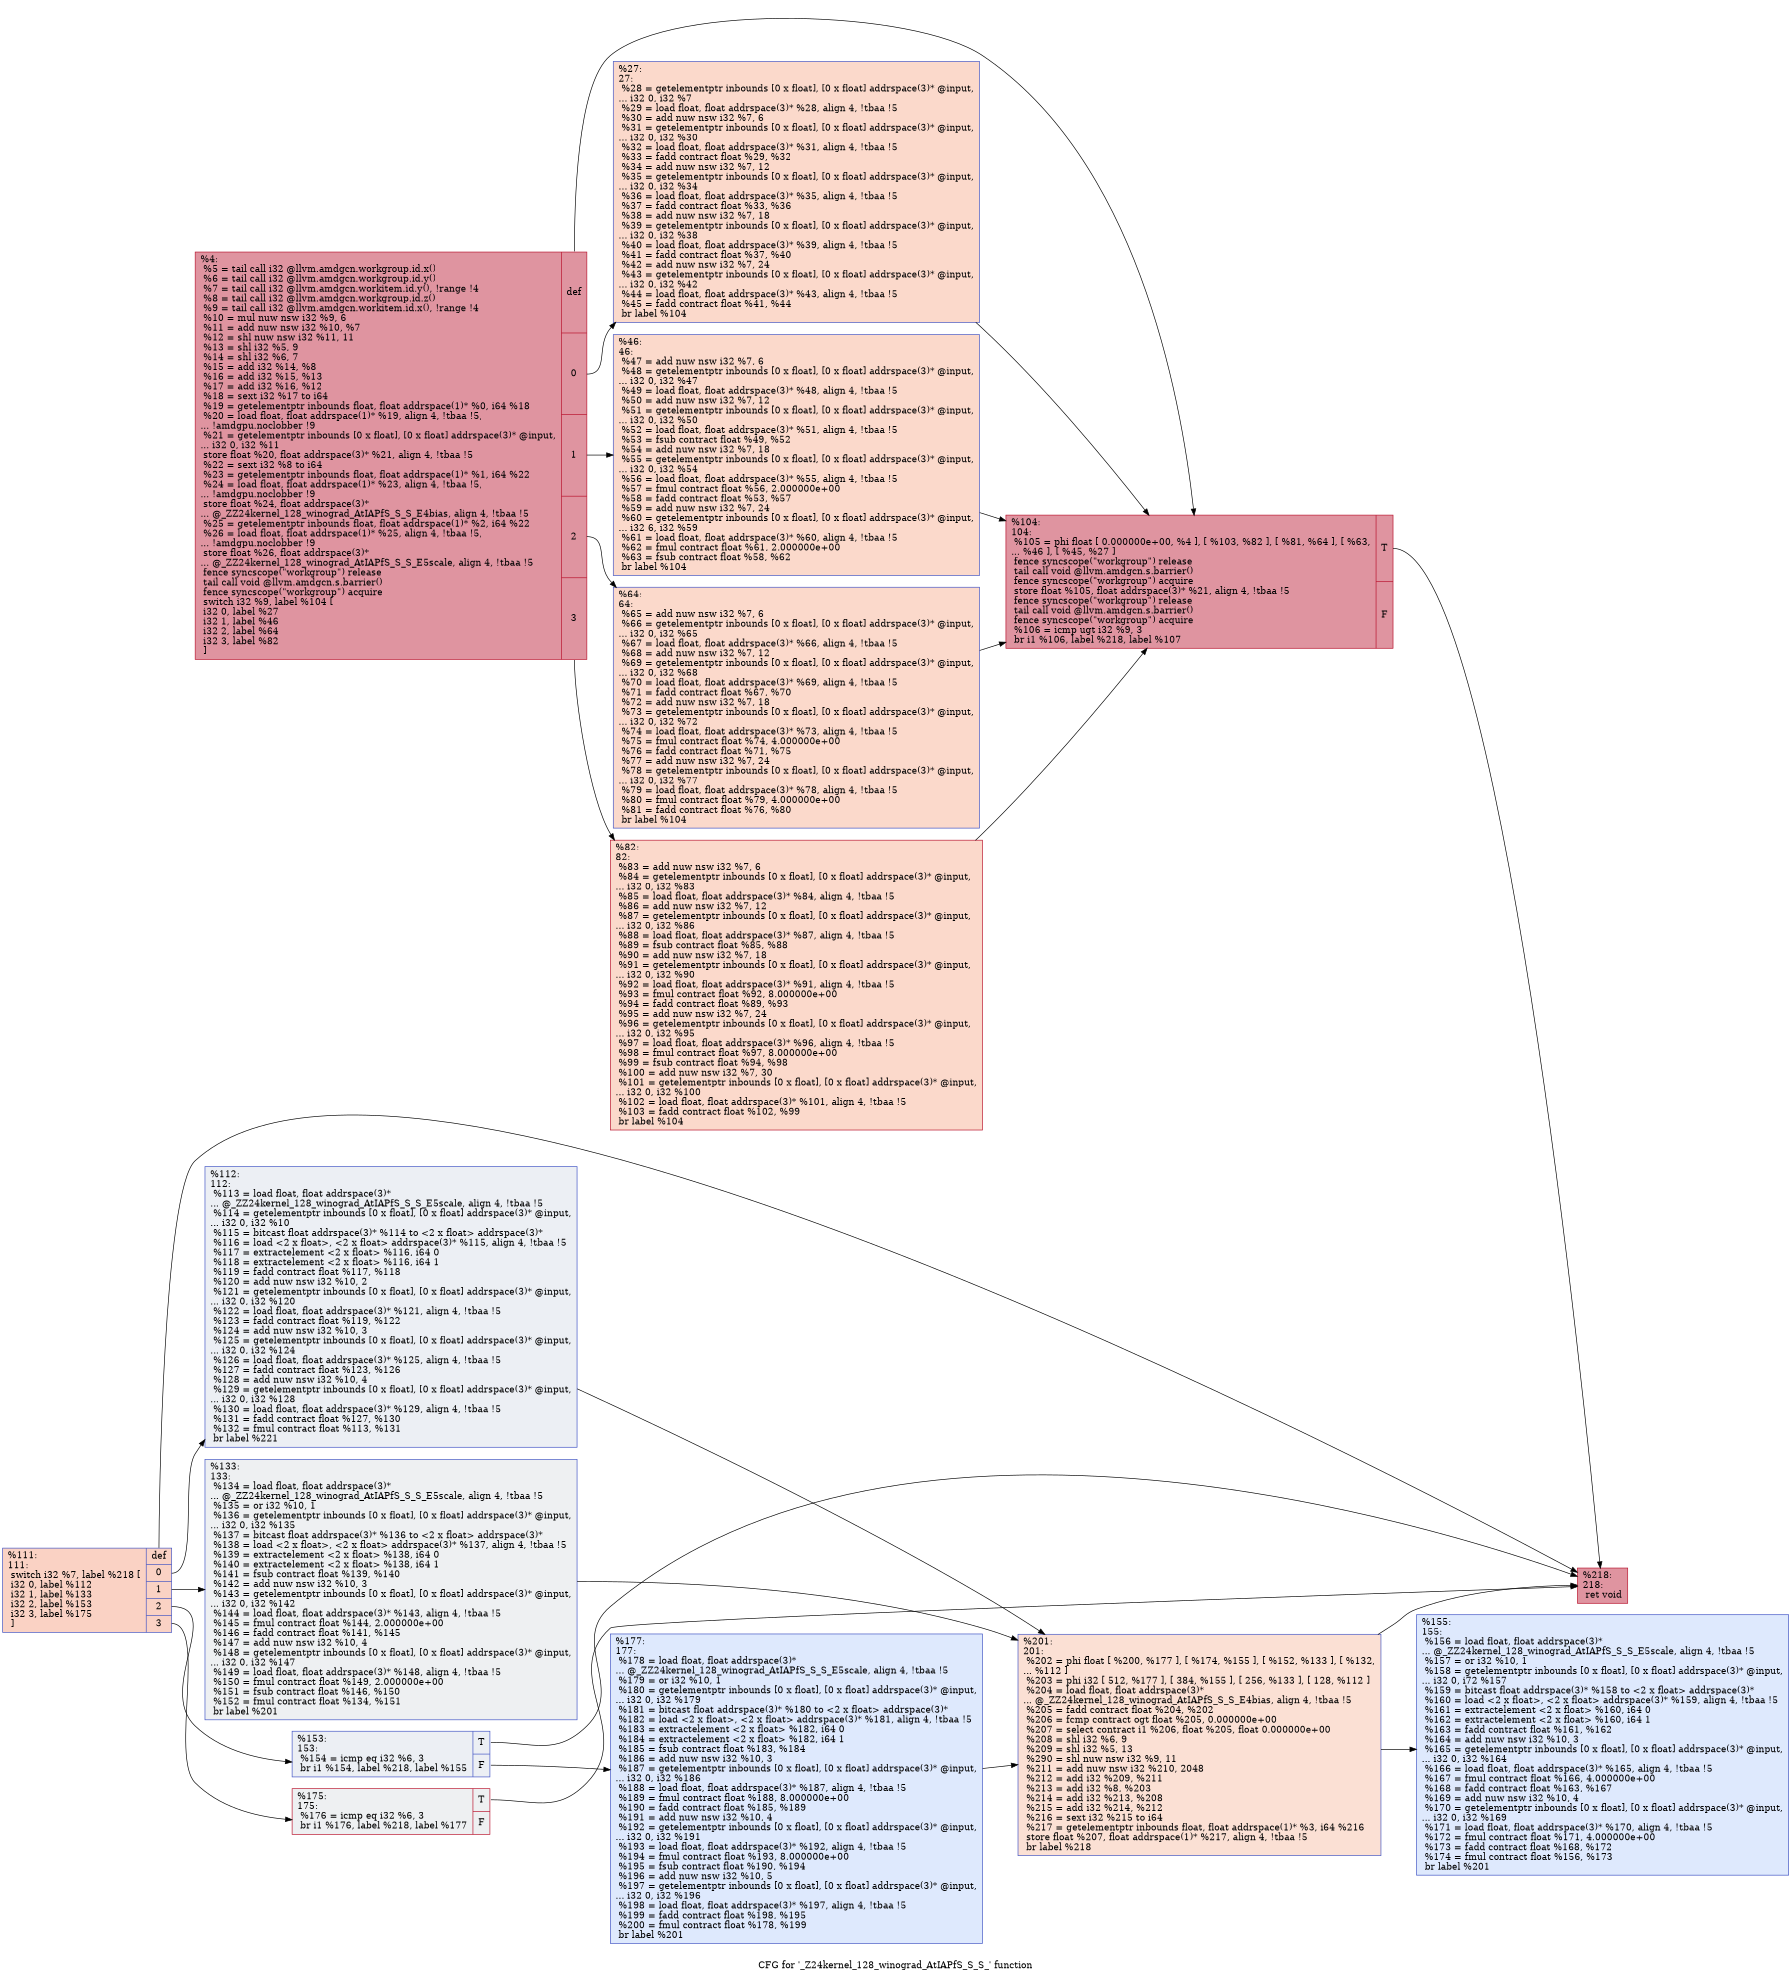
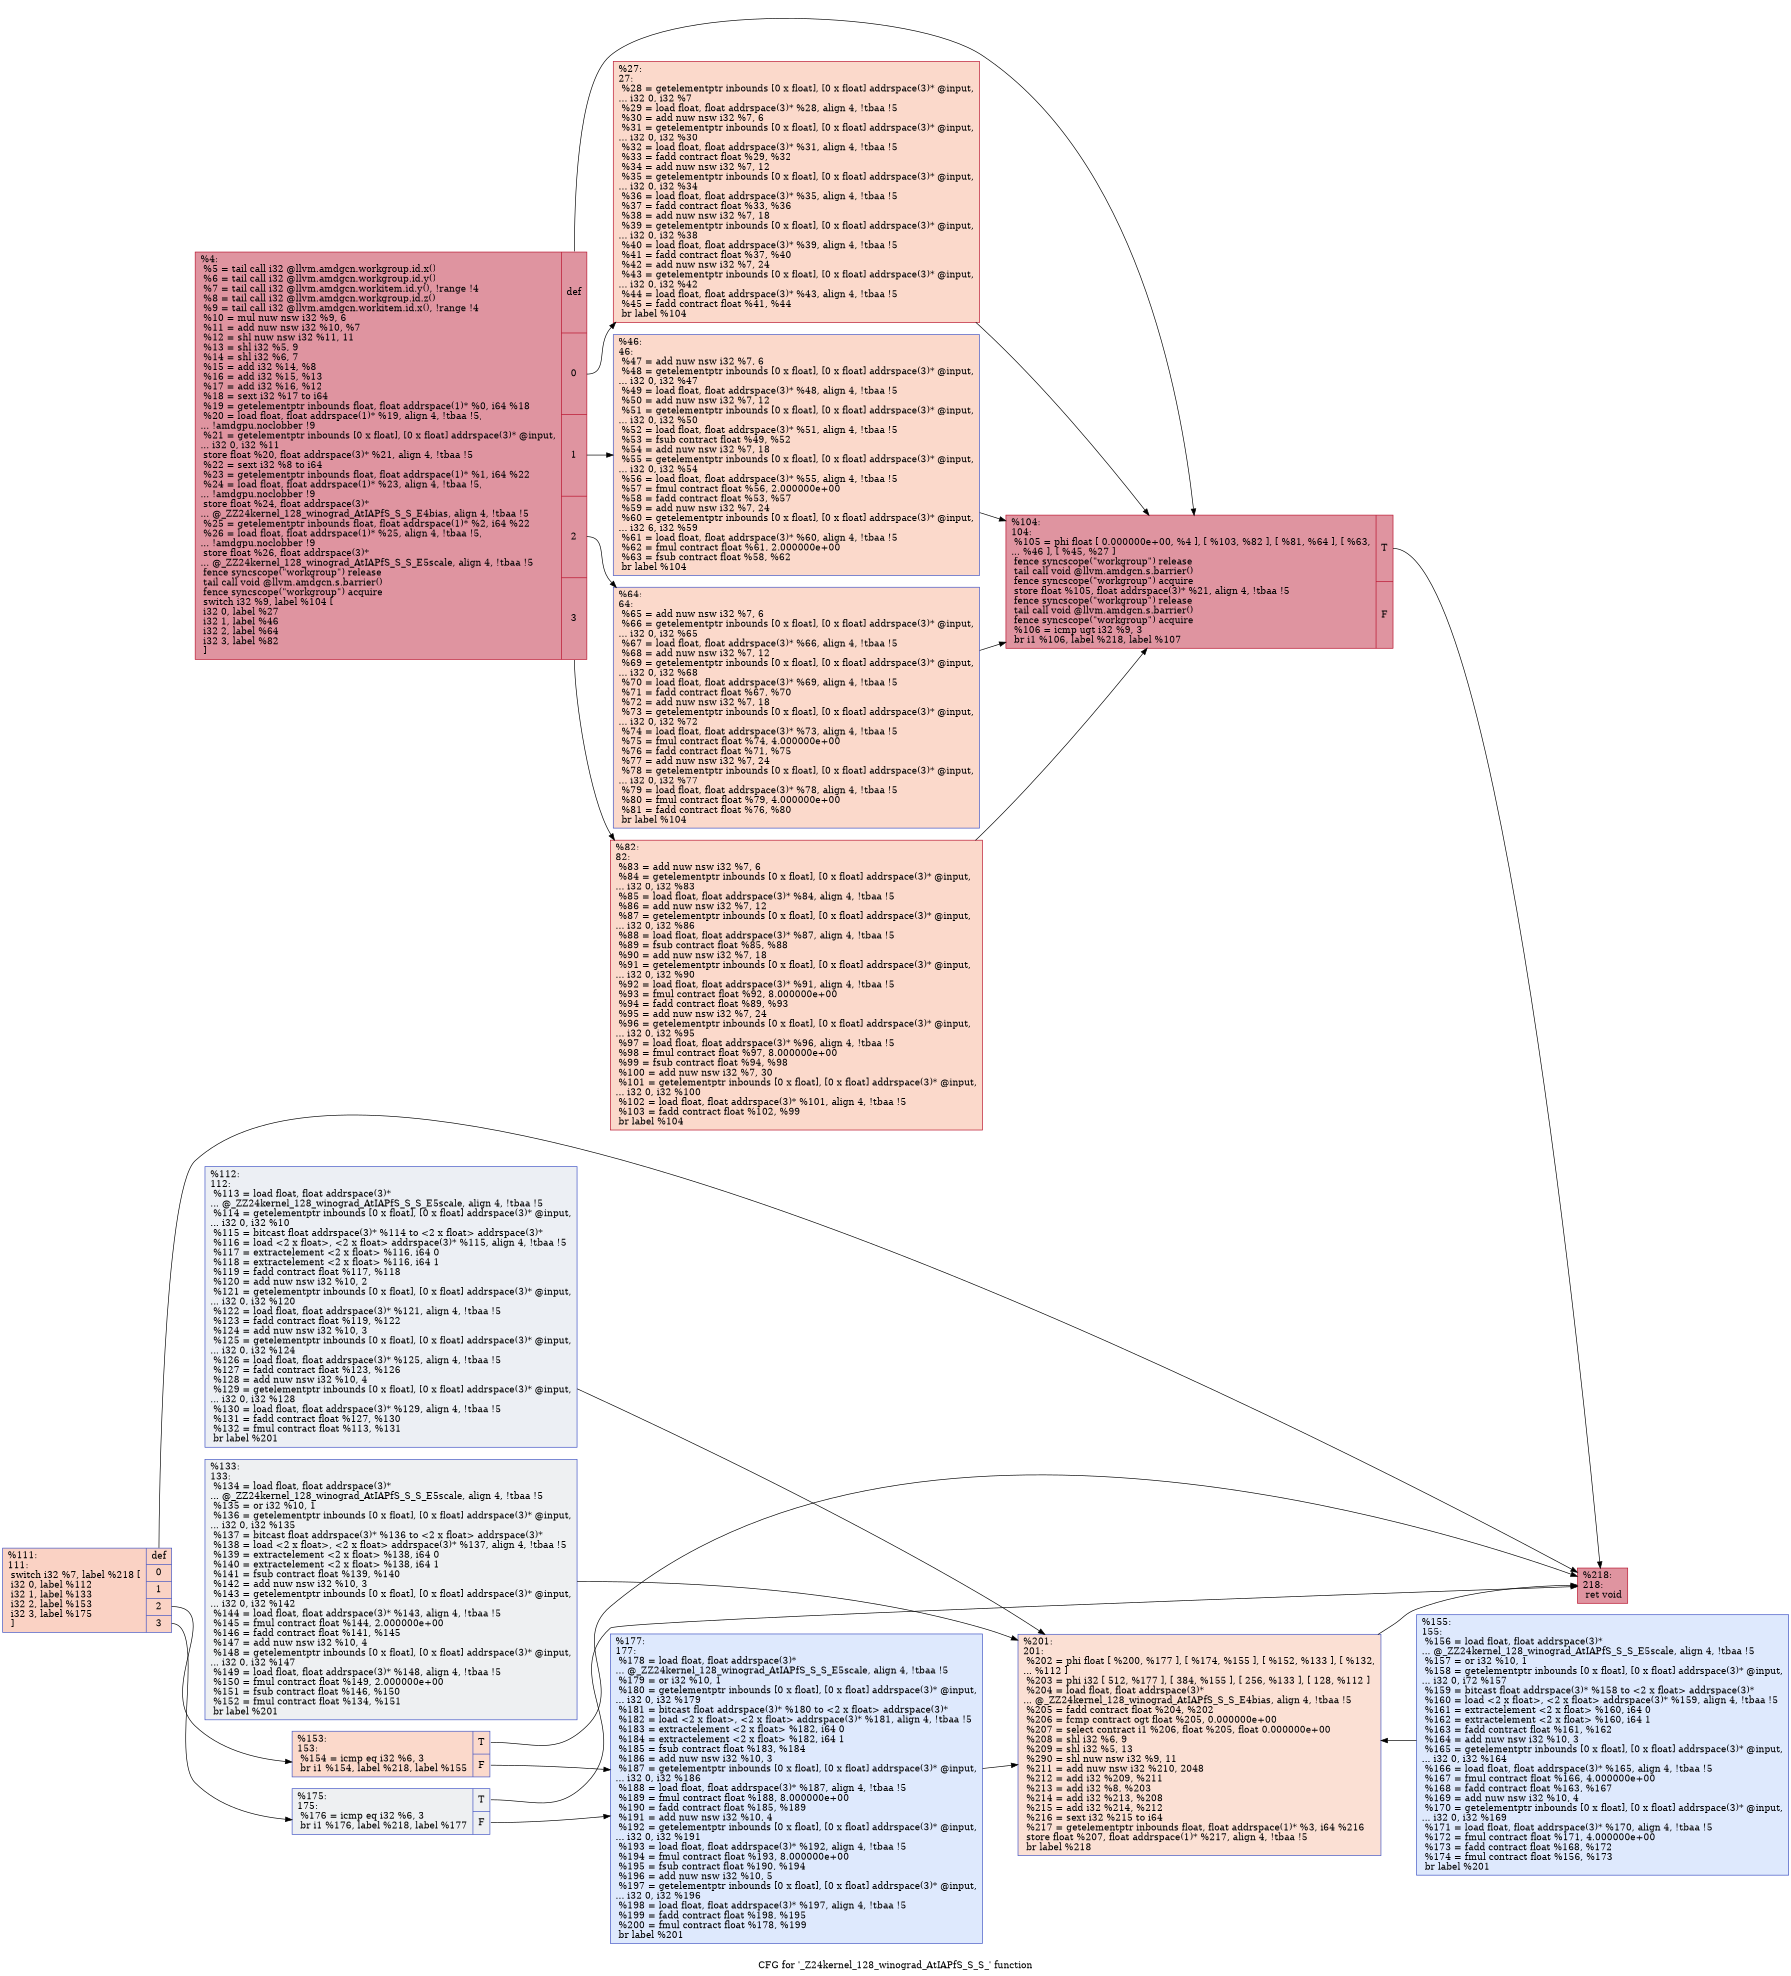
node "%27:": color #3d50c3ff -> #b70d28ff
node "%112:": text "br label %221" -> "br label %201"
edge "%111:" -> "%112:": removed
edge "%111:" -> "%133:": removed
edge "%201:" -> "%155:": reversed
node "%153:": fillcolor #d4dbe670 -> #f7a88970
node "%175:": color #b70d28ff -> #3d50c3ff
edge "%175:" -> "%177:": added
